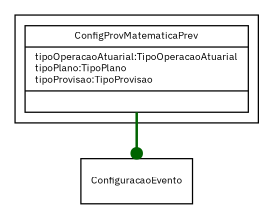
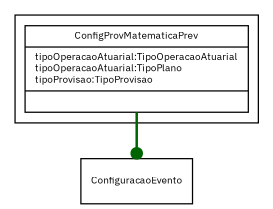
node "ConfigProvMatematicaPrev": text "tipoPlano:TipoPlano" -> "tipoOperacaoAtuarial:TipoPlano"
